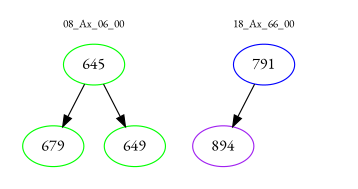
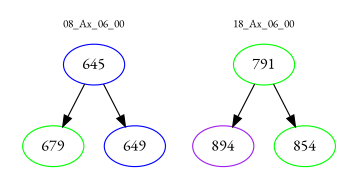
cluster "18_Ax_66_00": label "18_Ax_66_00" -> "18_Ax_06_00"
node "645": color green -> blue
node "791": color blue -> green
node "649": color green -> blue
node "854": added
